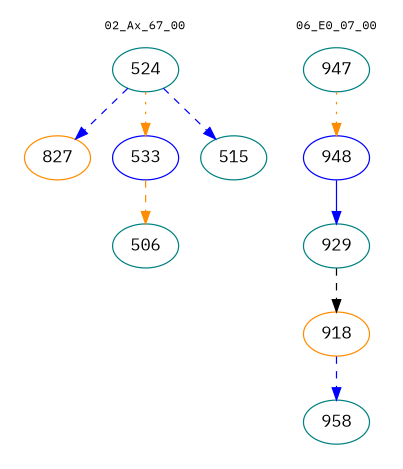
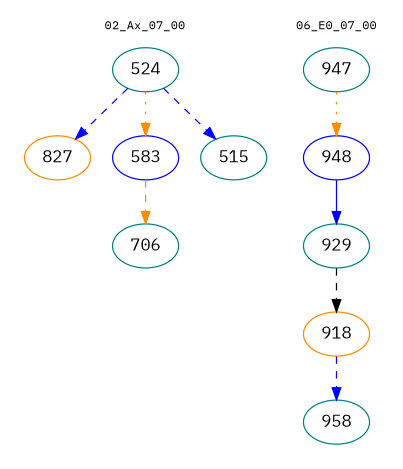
cluster "02_Ax_67_00": label "02_Ax_67_00" -> "02_Ax_07_00"
node "533": label "533" -> "583"
node "506": label "506" -> "706"
